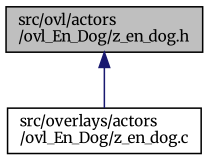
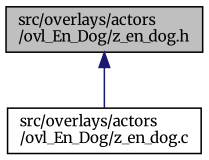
node "src/ovl/actors /ovl_En_Dog/z_en_dog.h": label "src/ovl/actors /ovl_En_Dog/z_en_dog.h" -> "src/overlays/actors /ovl_En_Dog/z_en_dog.h"
